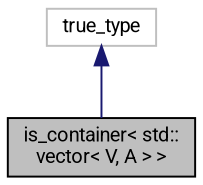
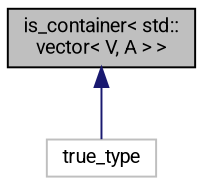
edge "is_container< std:: vector< V, A > >" -> "true_type": reversed
